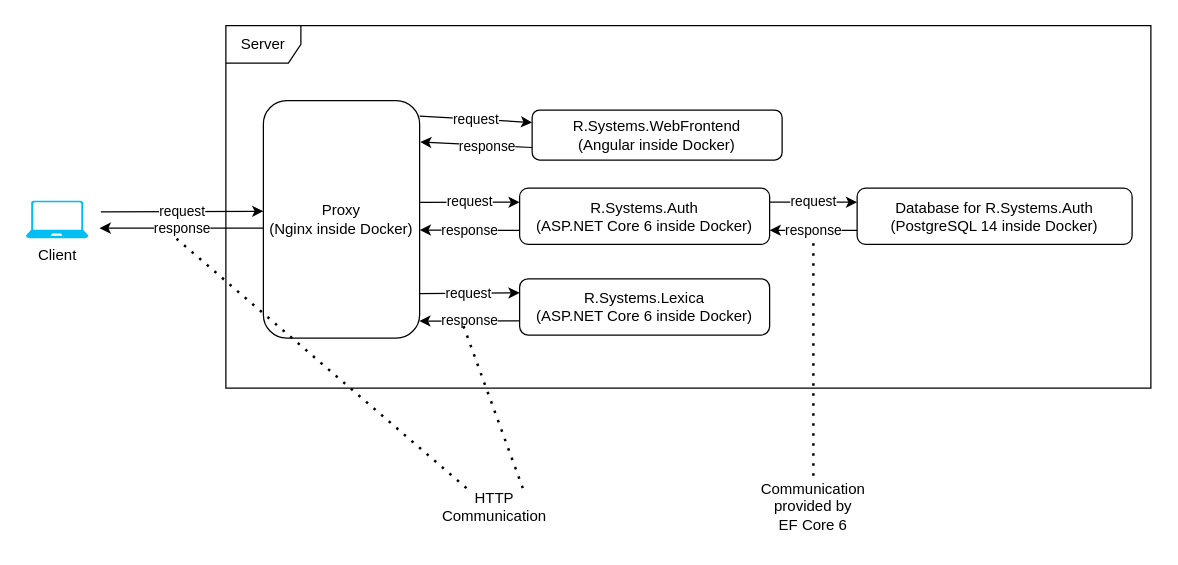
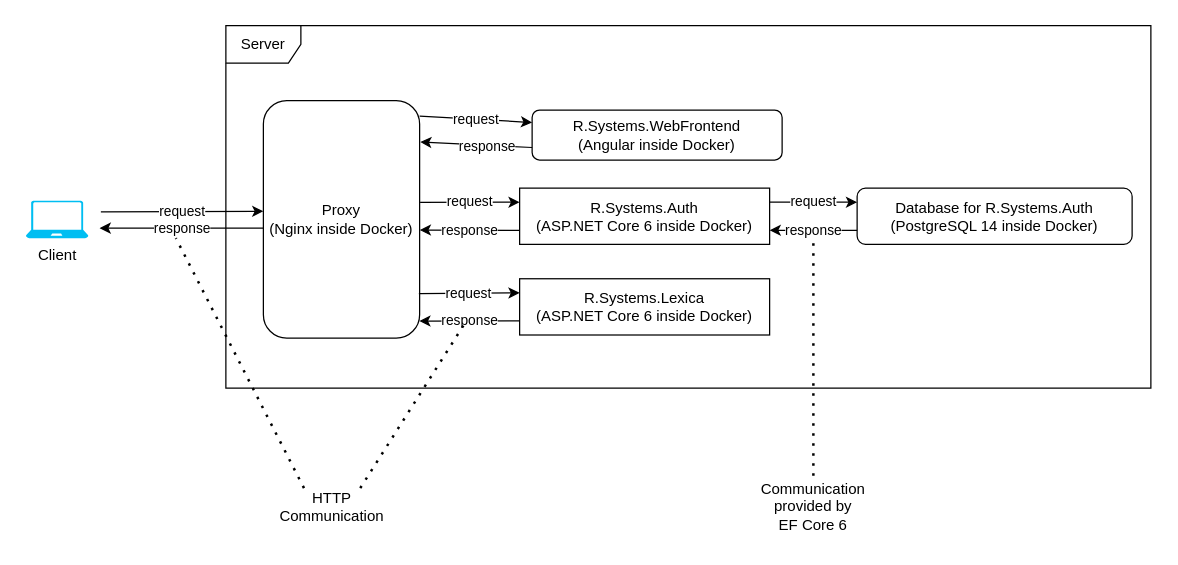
node "R.Systems.Auth (ASP.NET Core 6 inside Docker)": shape rounded rectangle -> rectangle
node "R.Systems.Lexica (ASP.NET Core 6 inside Docker)": shape rounded rectangle -> rectangle
node "HTTP Communication": moved (494, 507) -> (332, 507)
